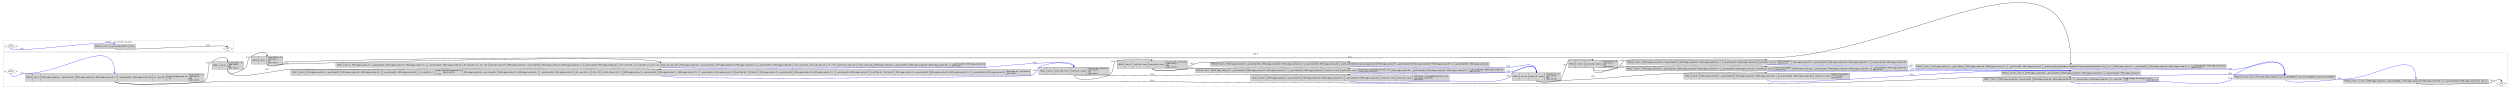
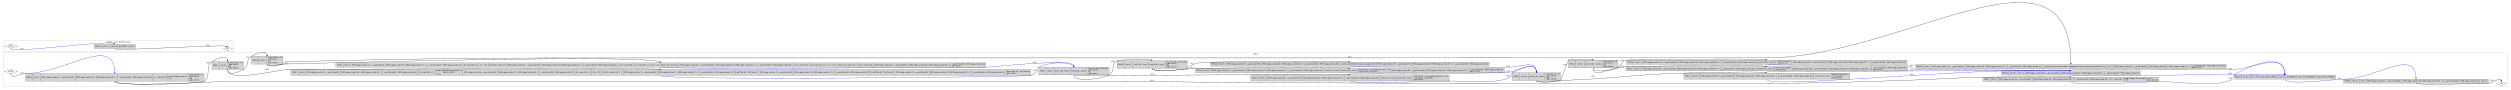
cluster "_GLOBAL__sub_I_65535_0_provide ()": label "_GLOBAL__sub_I_65535_0_provide ()" -> "_GLOBAL__sub_I_65535_0_main ()"
